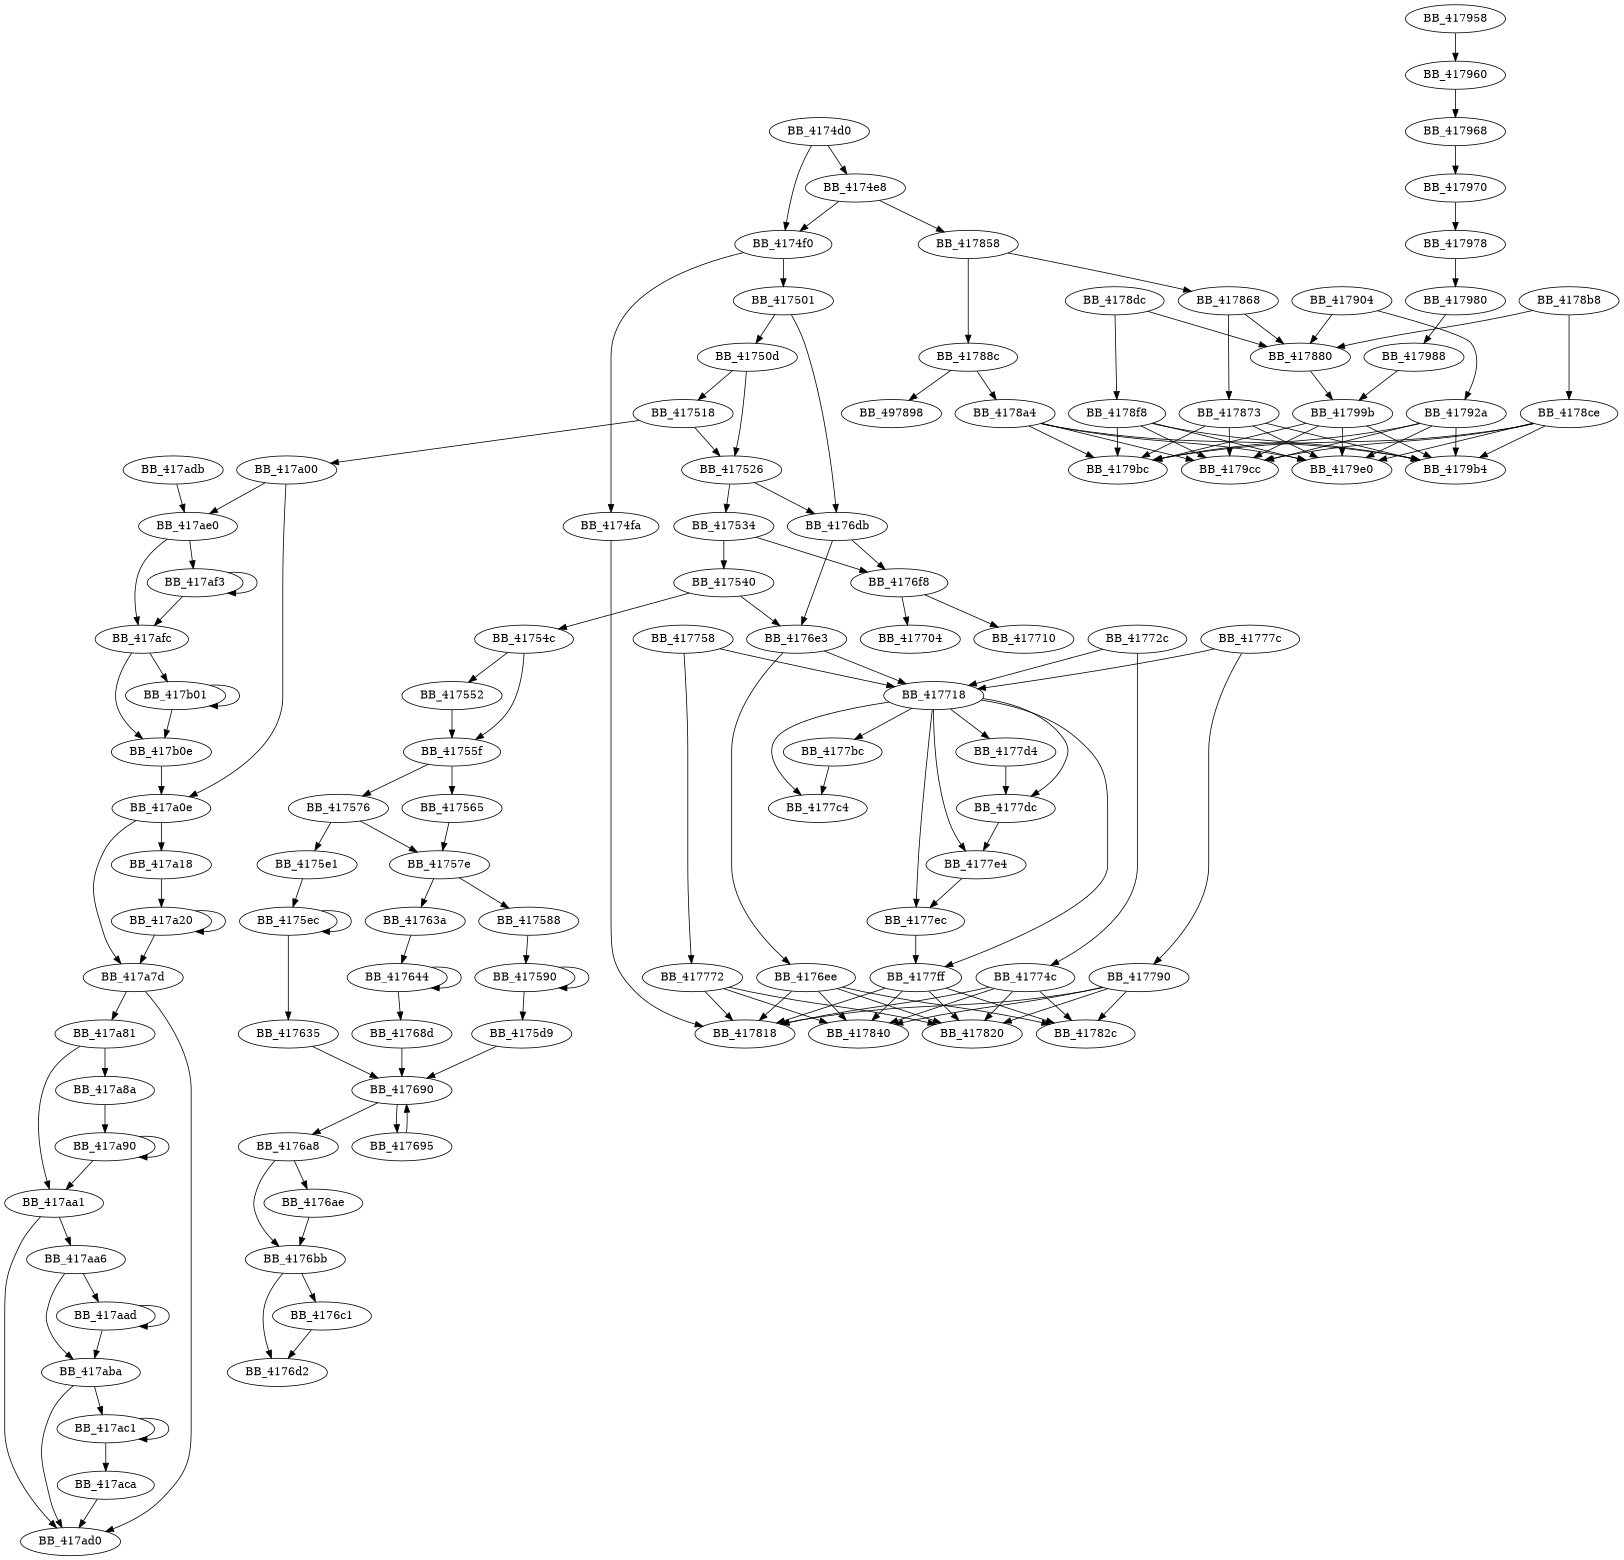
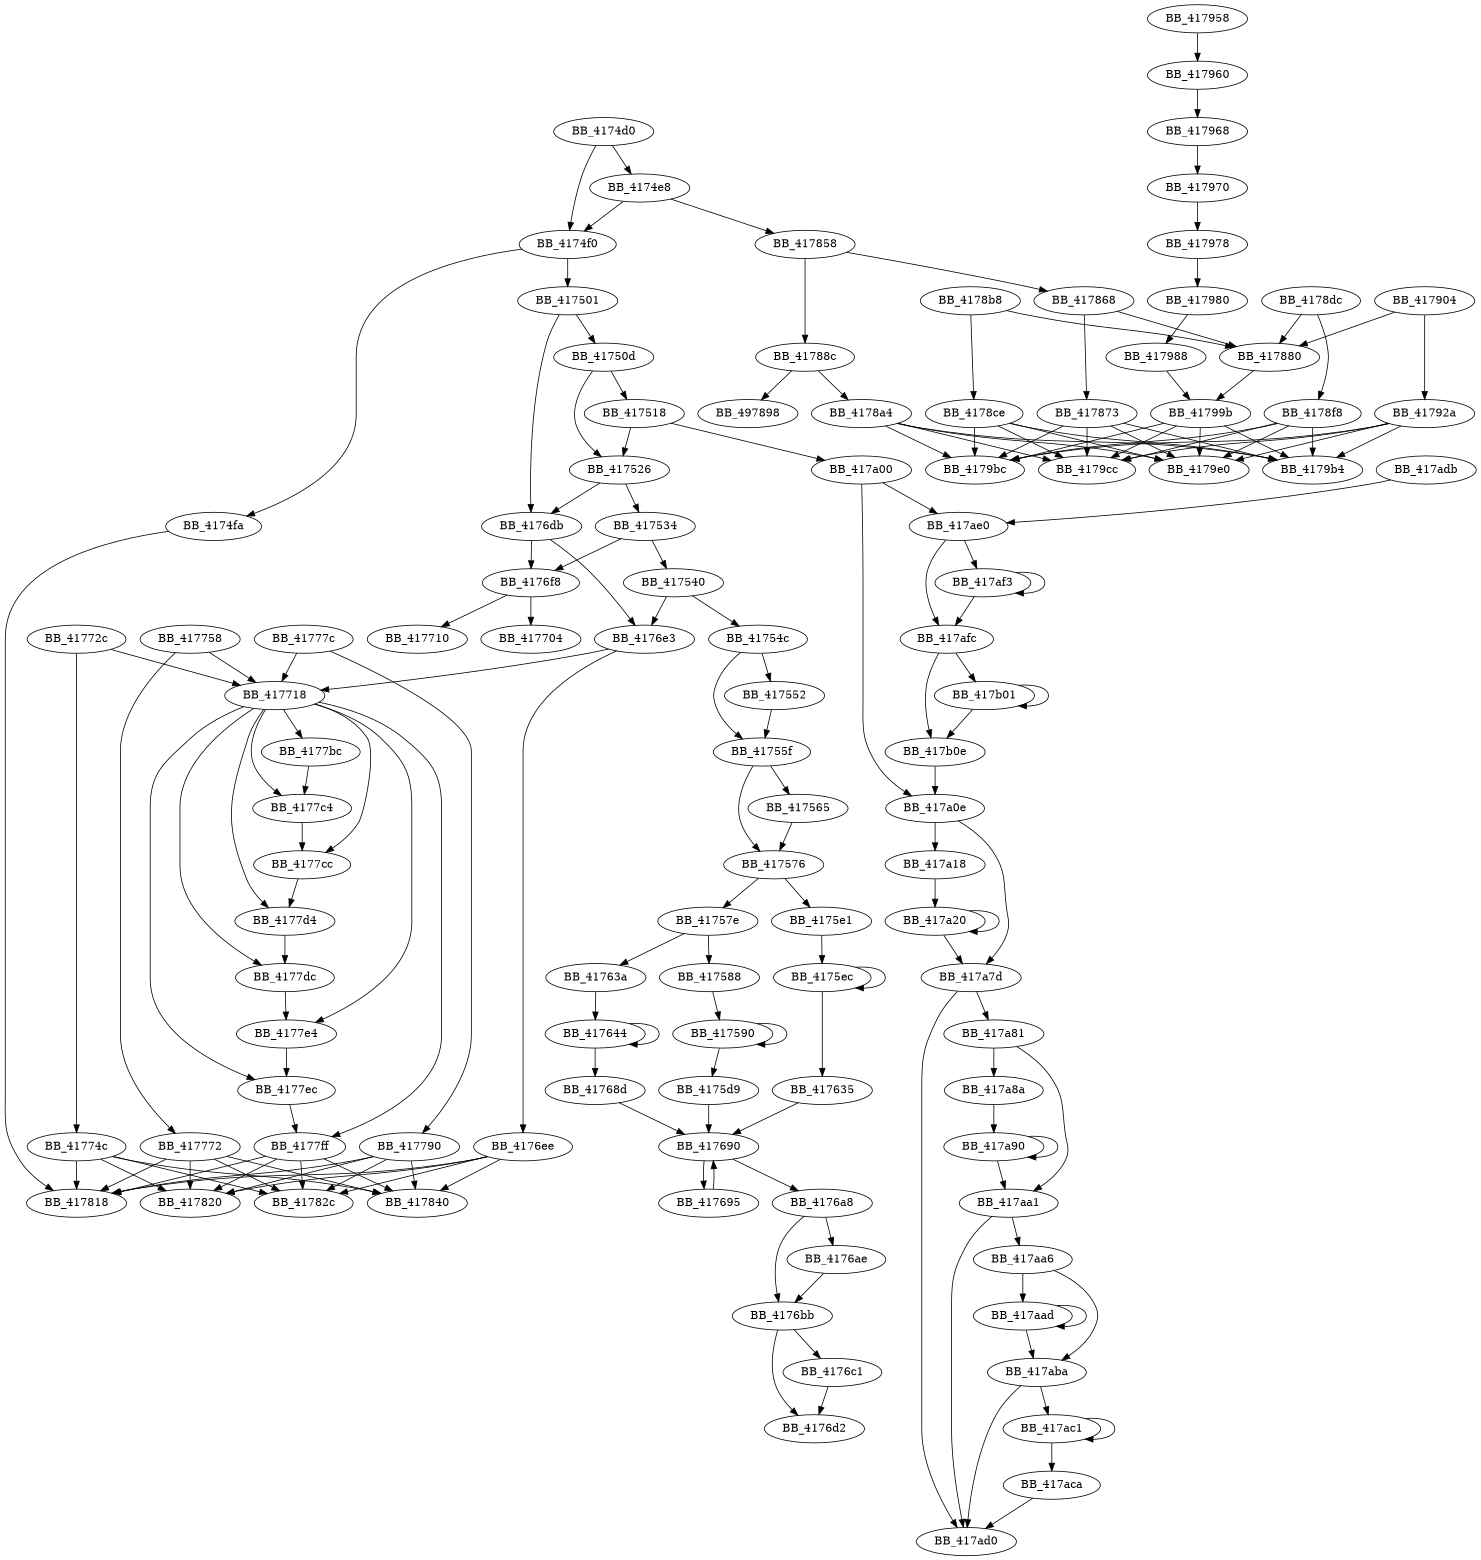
edge "BB_417565" -> "BB_41757e": now "BB_417565" -> "BB_417576"
node "BB_4177cc": added
edge "BB_417772" -> "BB_41782c": added
